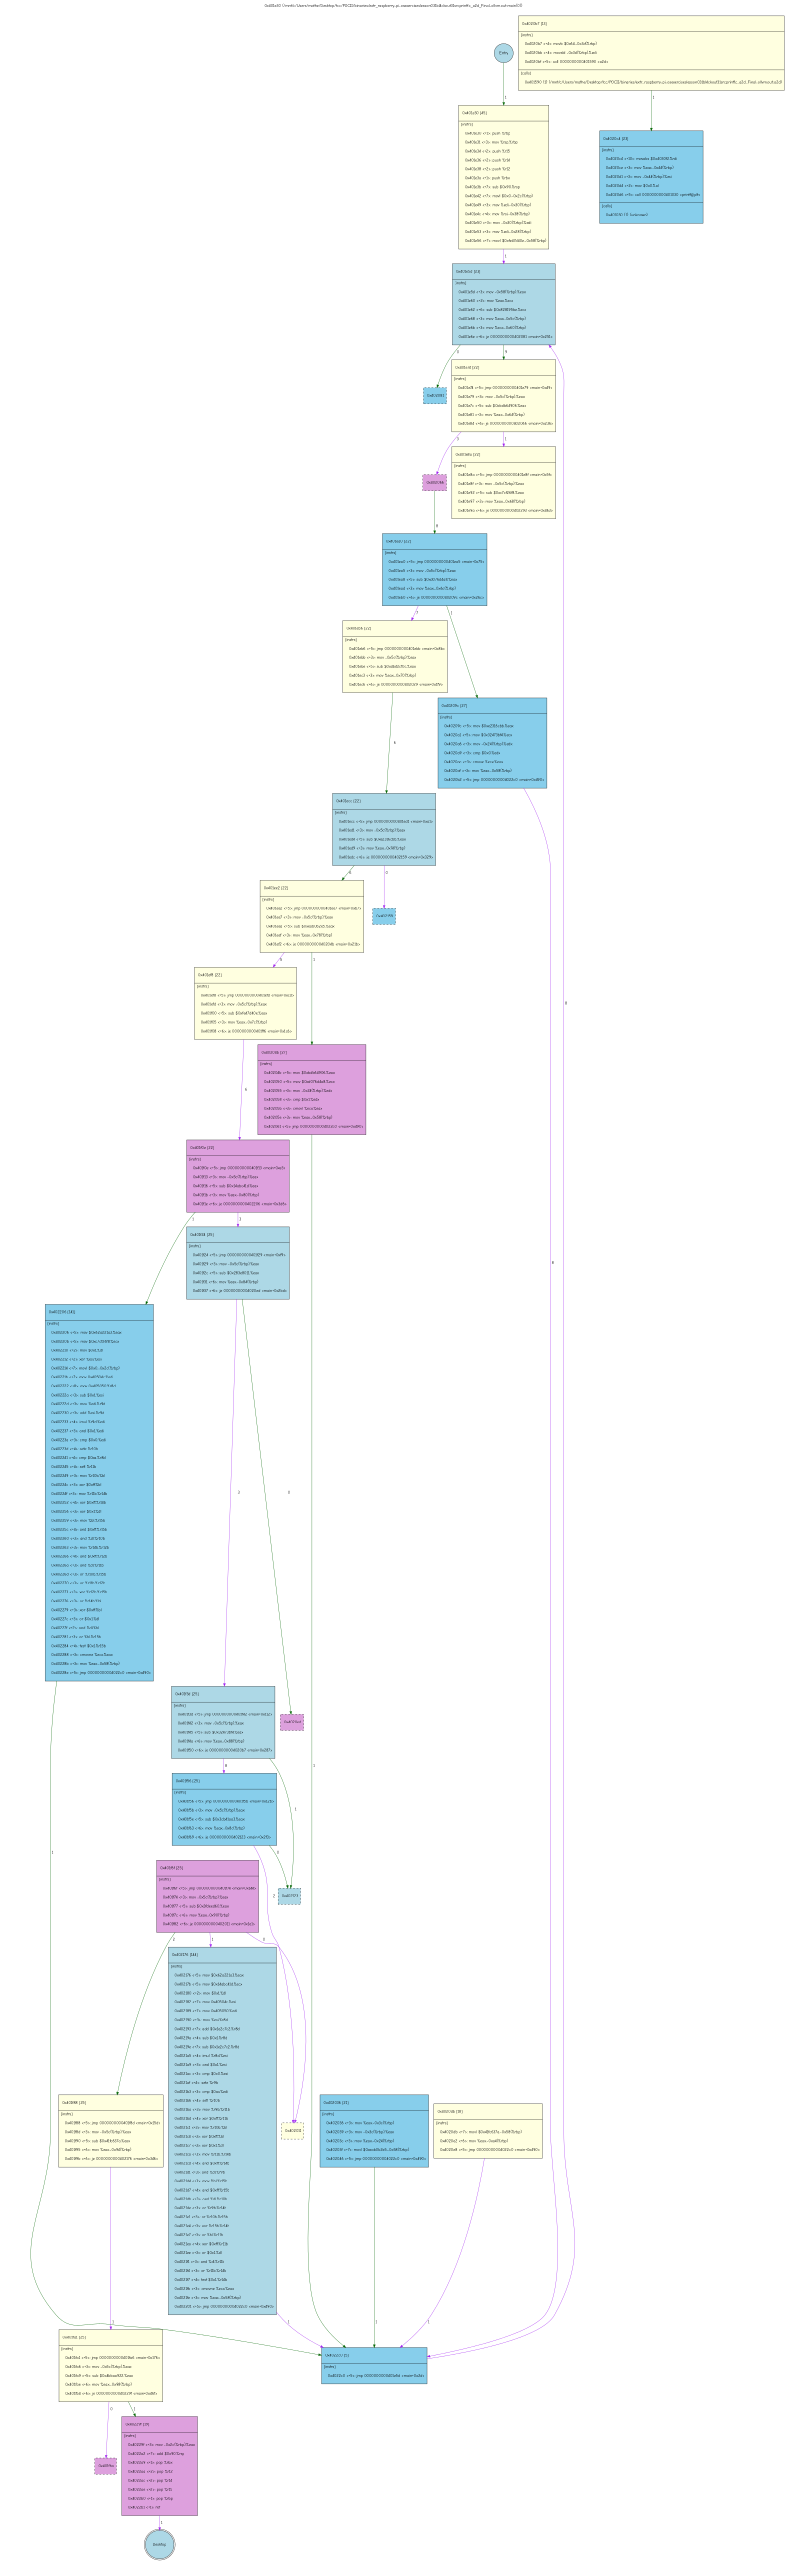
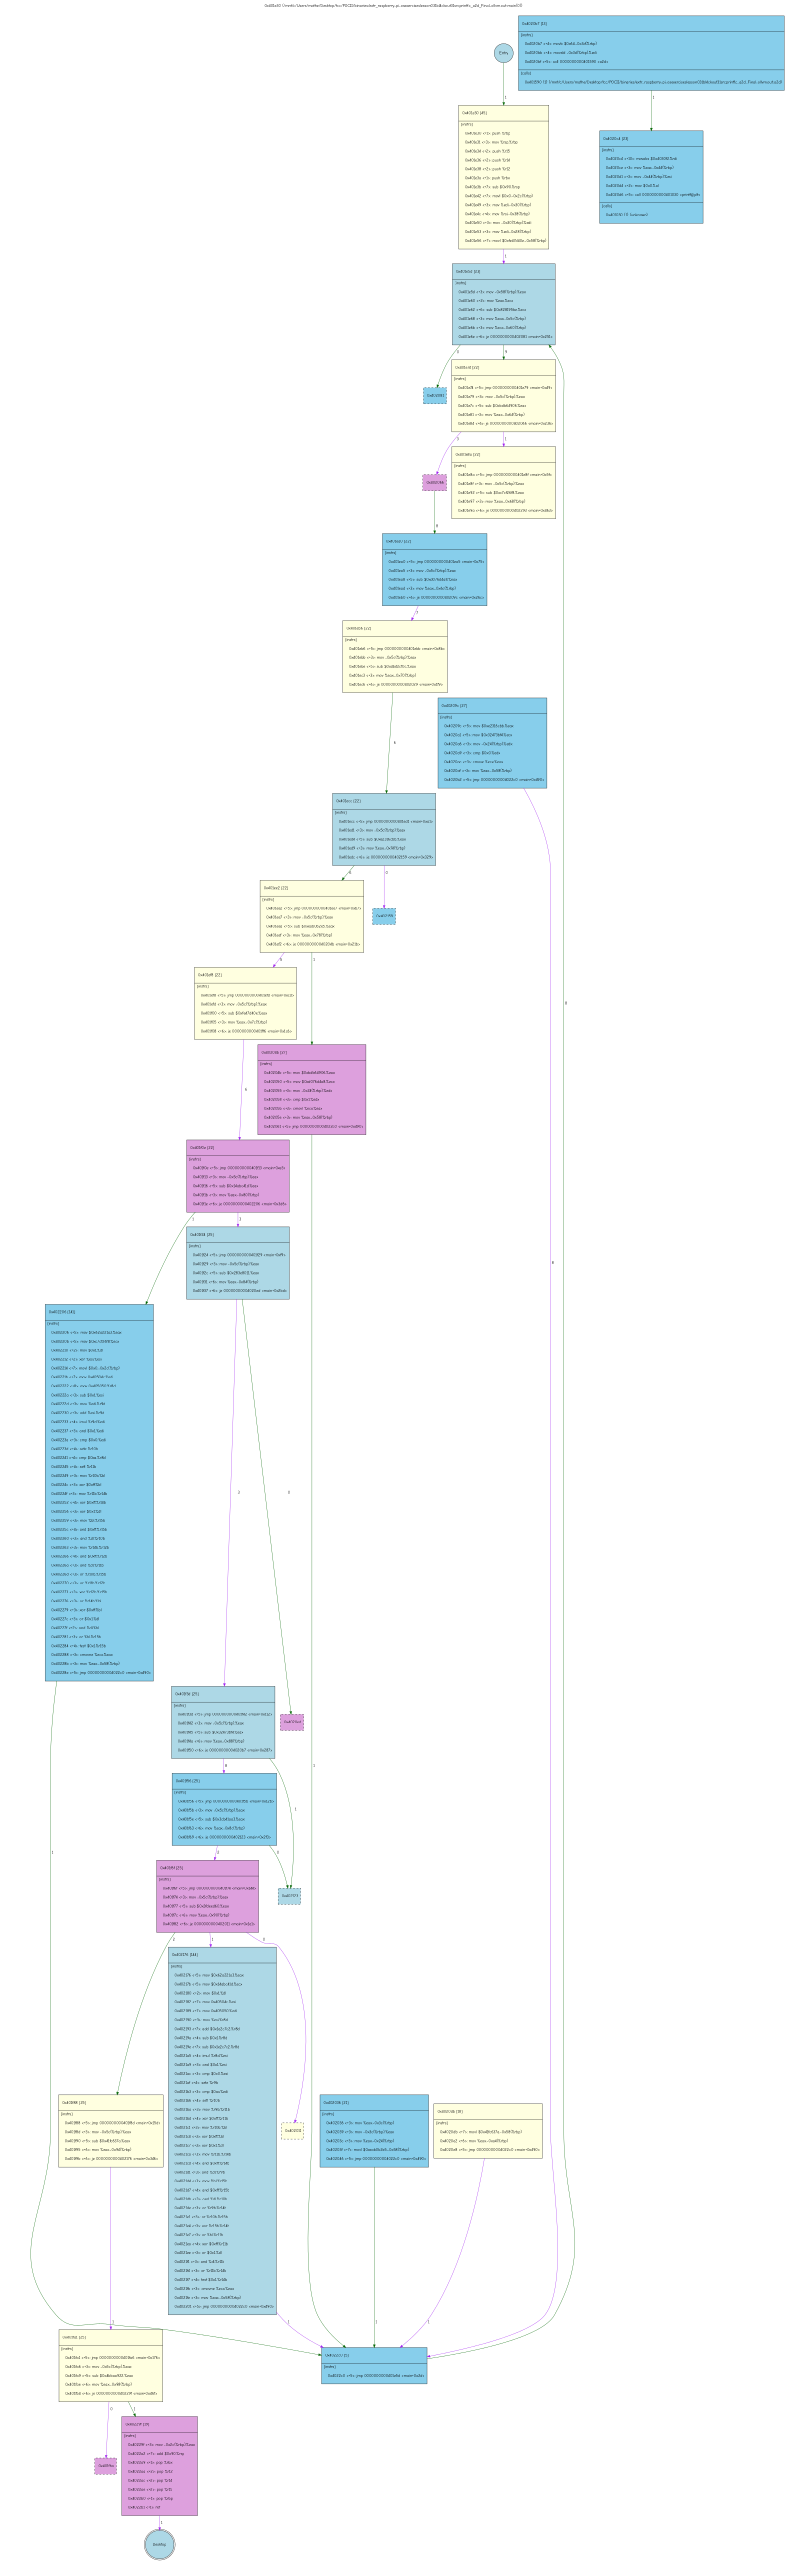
node "0x4020b7 [13]": fillcolor lightyellow -> skyblue
edge "0x401ea0 [22]" -> "0x40209c [27]": removed, label "1"
edge "0x4022c0 [5]" -> "0x401e5d [23]": color purple -> darkgreen
edge "0x401f56 [25]" -> "0x402011": now "0x401f56 [25]" -> "0x401f6f [25]"
